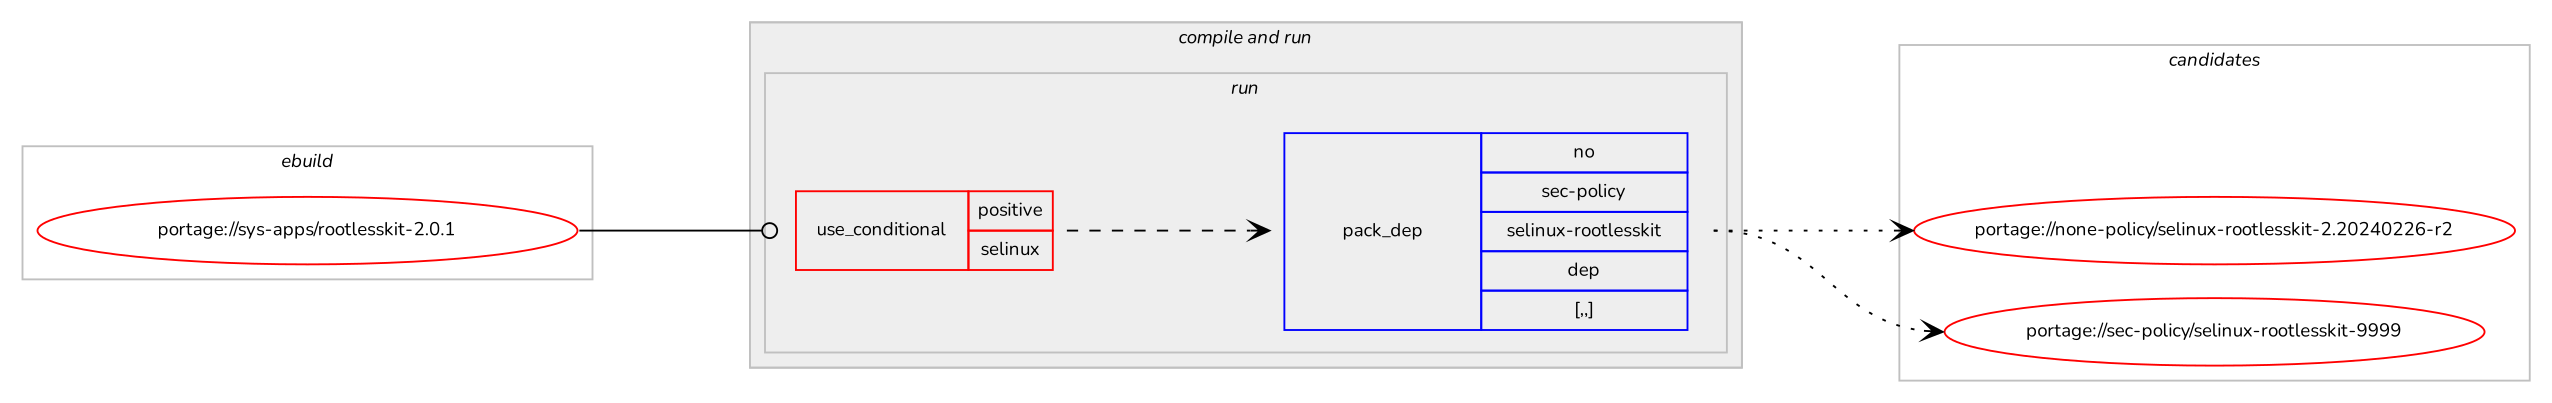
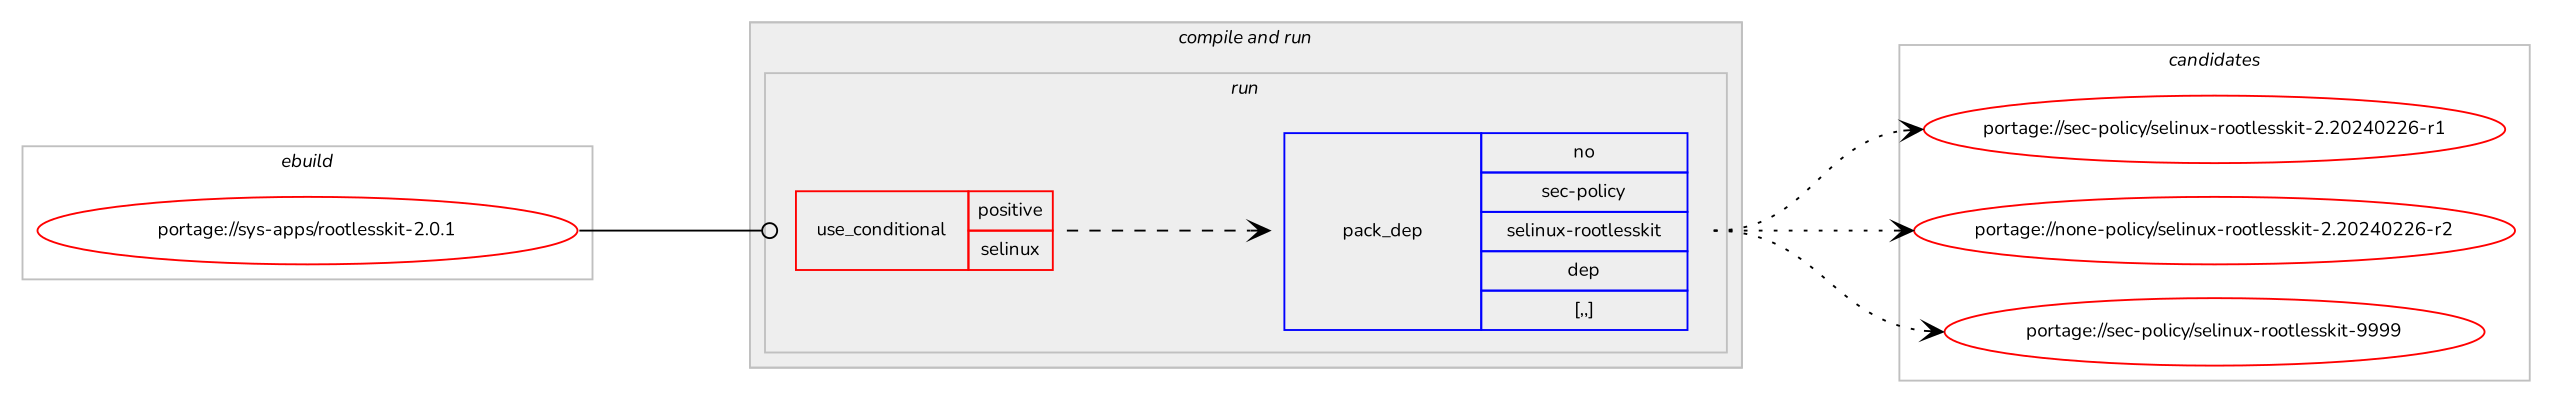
node "portage://sec-policy/selinux-rootlesskit-2.20240226-r1": added
